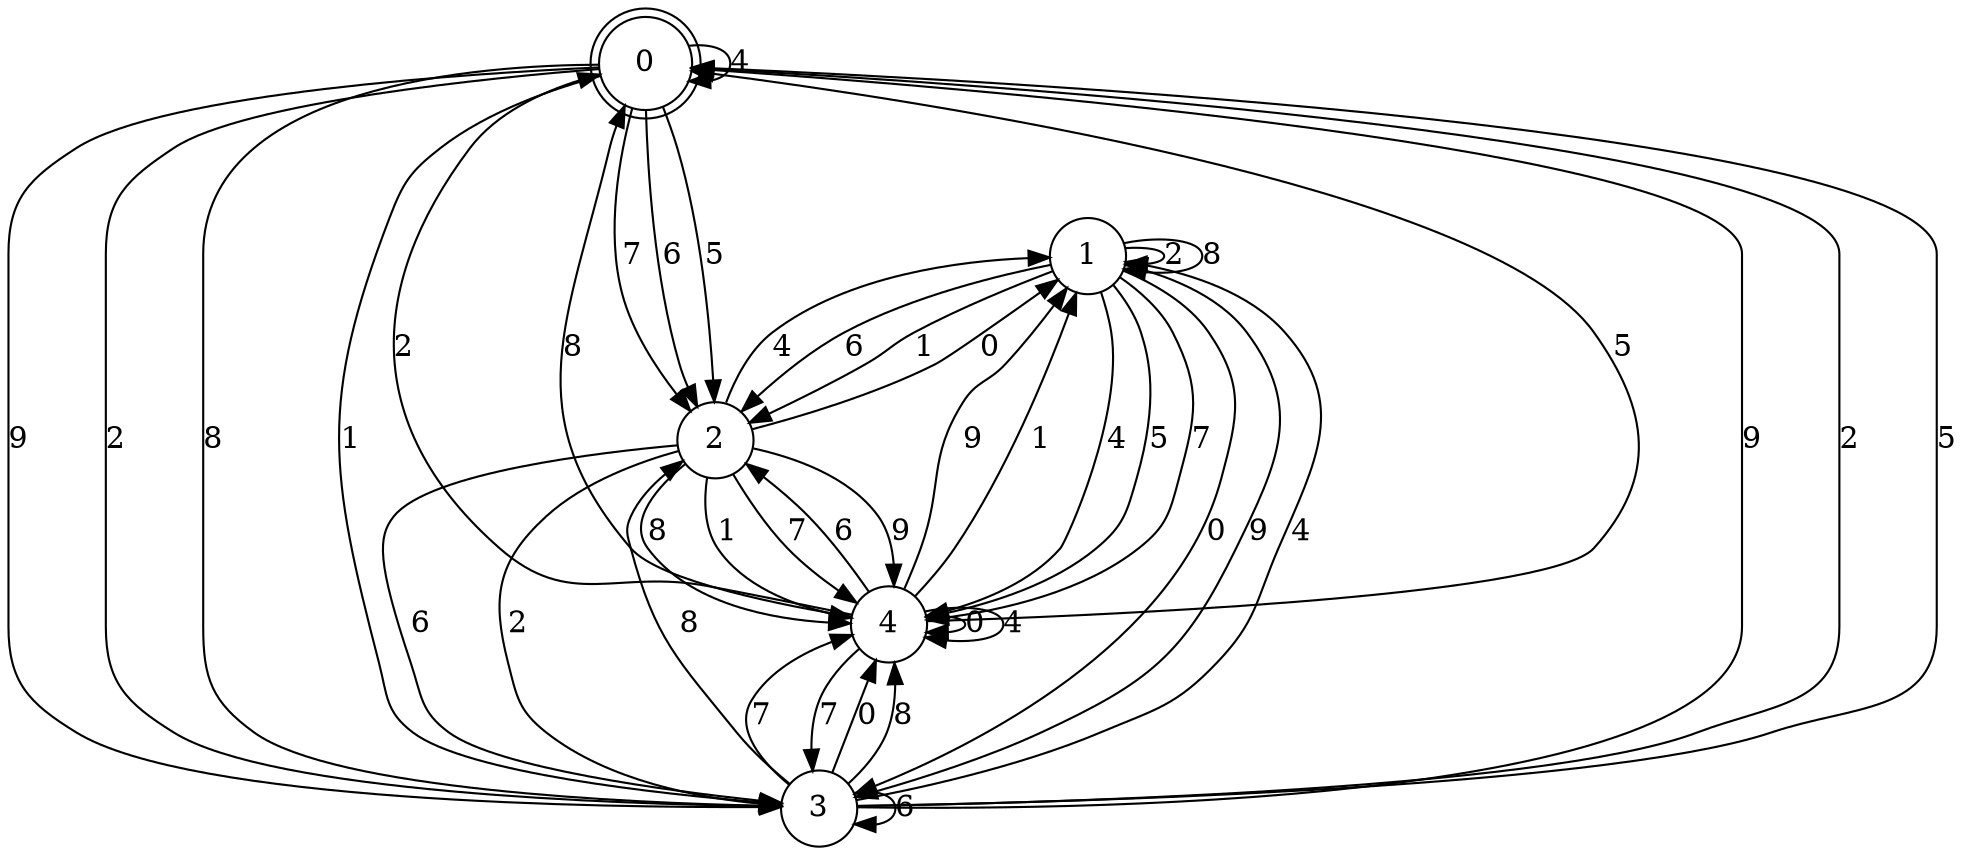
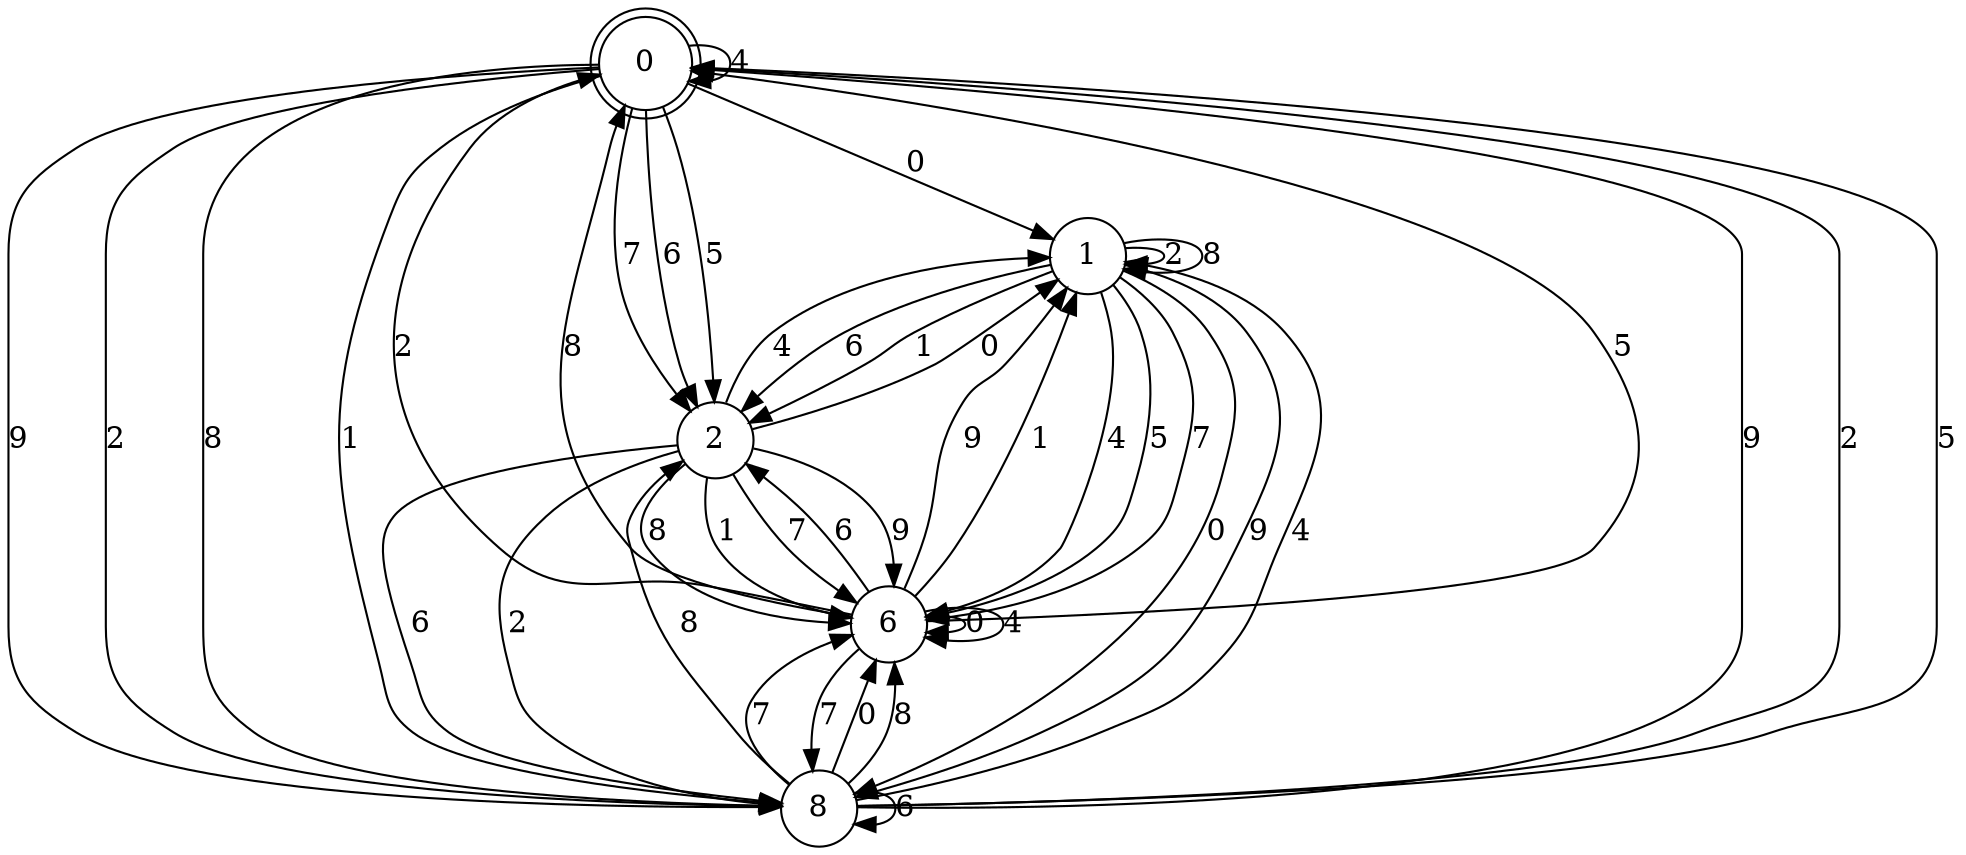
edge "0" -> "1": added, label "0"
node "4": label "4" -> "6"
node "3": label "3" -> "8"
